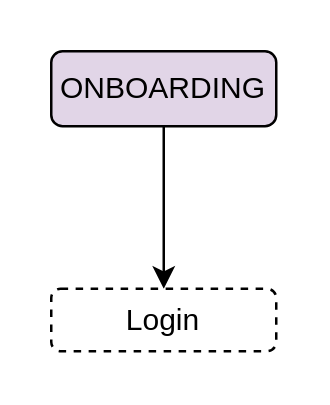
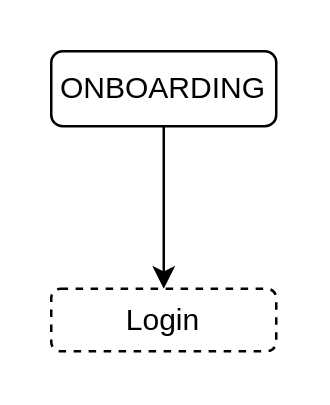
node "ONBOARDING": fillcolor #e1d5e7 -> #ffffff
